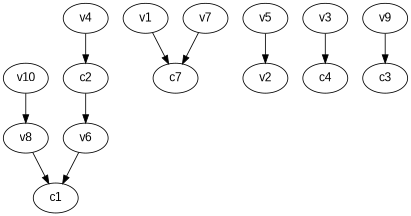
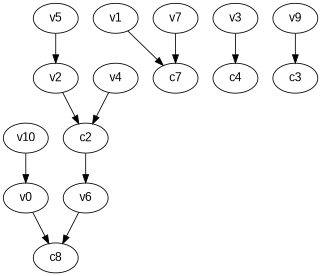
edge "v2" -> "c2": added
node "v8": label "v8" -> "v0"
node "c1": label "c1" -> "c8"
